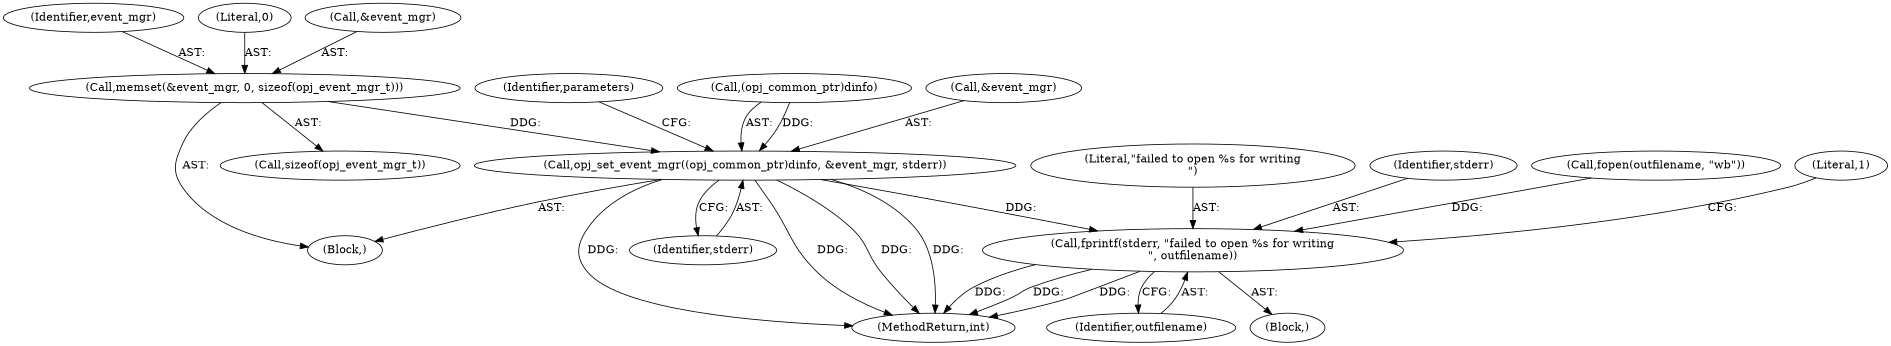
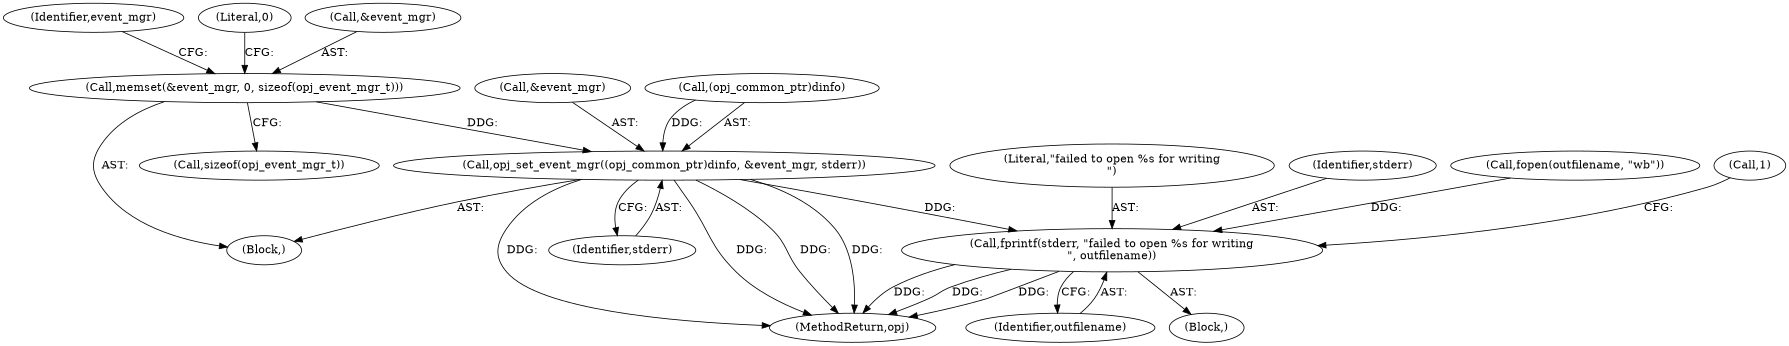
edge "(Identifier,event_mgr)" -> "(Call,memset(&event_mgr, 0, sizeof(opj_event_mgr_t)))": label "AST: " -> "CFG: "
edge "(Literal,0)" -> "(Call,memset(&event_mgr, 0, sizeof(opj_event_mgr_t)))": label "AST: " -> "CFG: "
node "(Identifier,parameters)": removed
edge "(Call,memset(&event_mgr, 0, sizeof(opj_event_mgr_t)))" -> "(Call,sizeof(opj_event_mgr_t))": label "AST: " -> "CFG: "
node "(Literal,1)": label "(Literal,1)" -> "(Call,1)"
node "(MethodReturn,int)": label "(MethodReturn,int)" -> "(MethodReturn,opj)"
